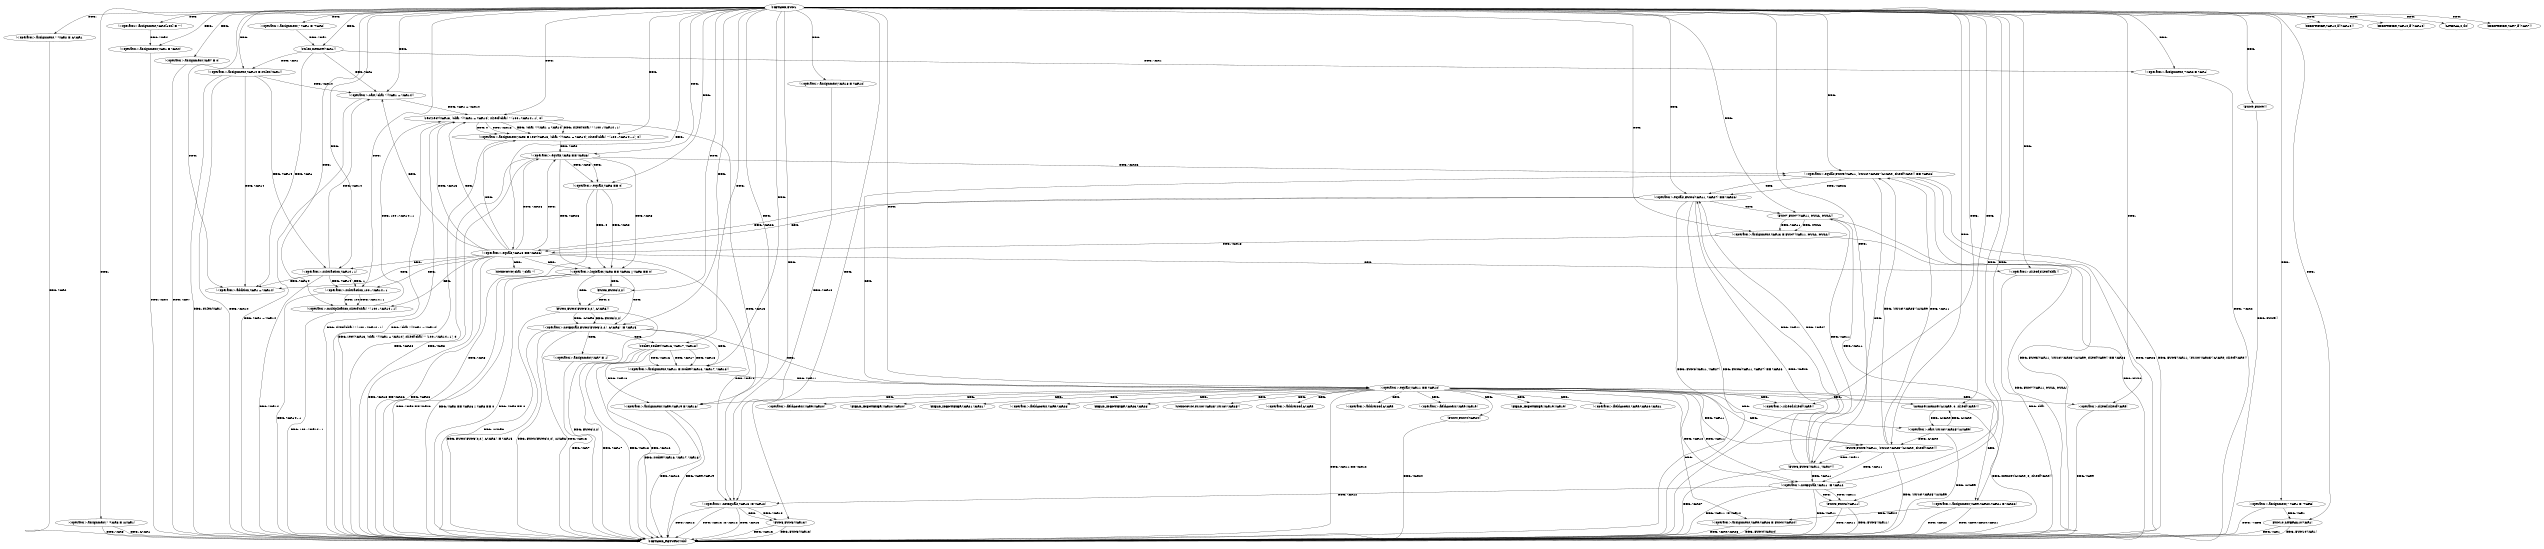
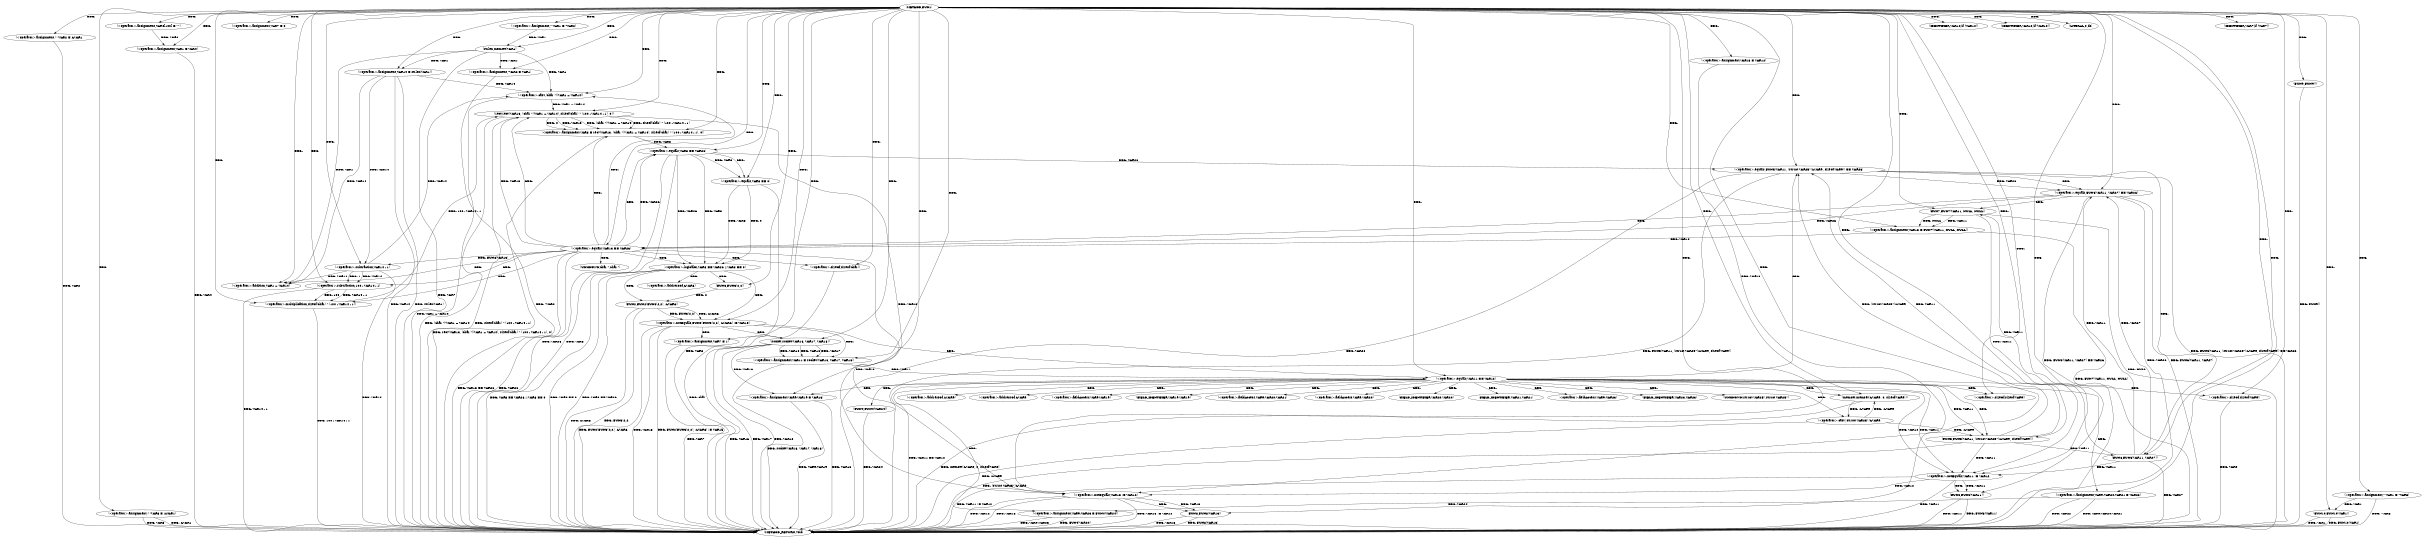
edge "(METHOD,FUN1)" -> "(<operator>.notEquals,VAR11 != VAR12)": added, label "DDG:"
edge "(METHOD,FUN1)" -> "(<operator>.assignment,VAR7 = 1)": added, label "DDG:"
edge "(<operator>.equals,VAR13 == VAR26)" -> "(<operator>.subtraction,VAR14 - 1)": label "CDG: " -> "DDG: FUN8(VAR13)"
node "(<operator>.addressOf,&VAR6)": added
node "(FUN10,LITERAL10(VAR1))": label "(FUN10,LITERAL10(VAR1))" -> "(FUN10,FUN10(VAR1))"
edge "(<operator>.assignment,VAR7 = 0)" -> "(METHOD_RETURN,void)": now "(strlen,memset(VAR1))" -> "(METHOD_RETURN,void)"
